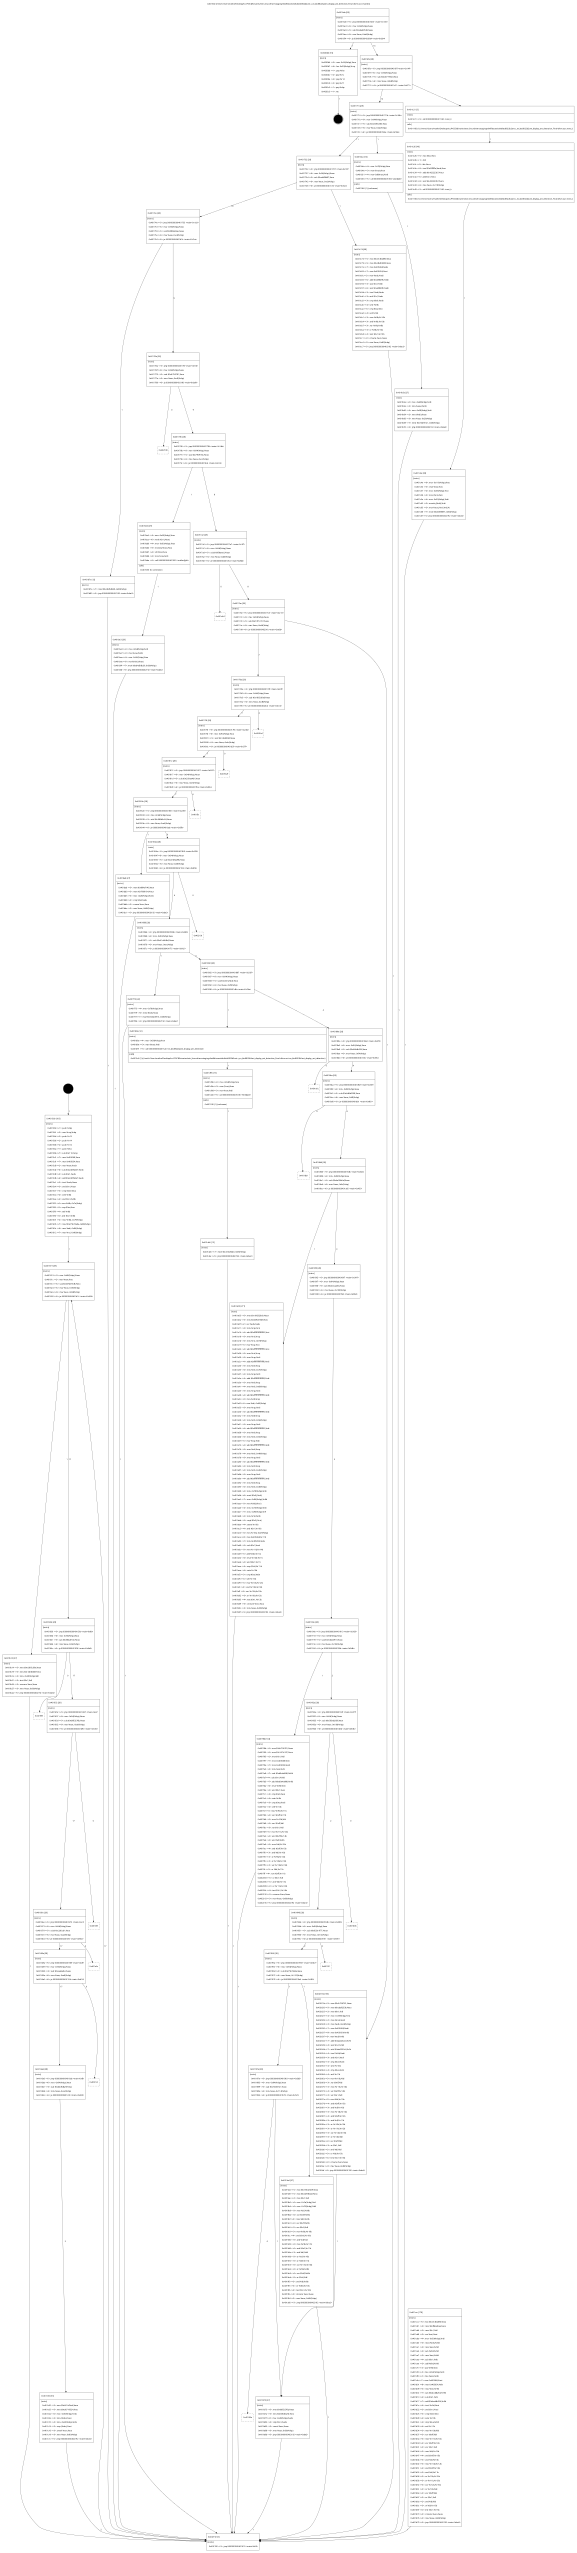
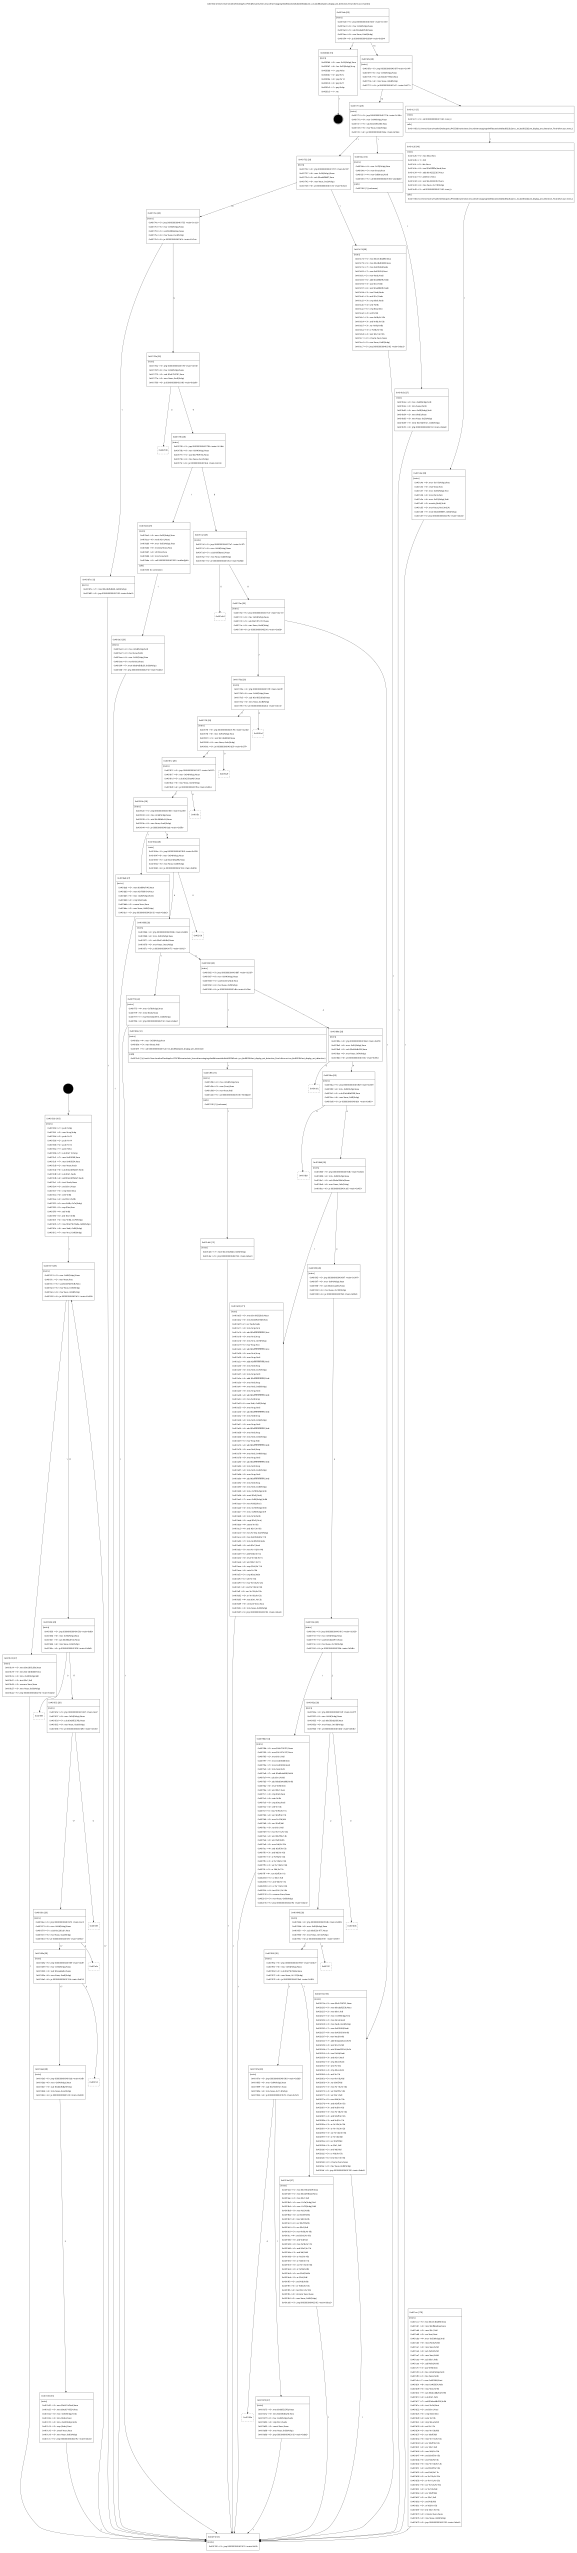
edge "0x40201b [153]" -> "0x401b75 [27]": now "0x40201b [153]" -> "0x402192 [5]"
